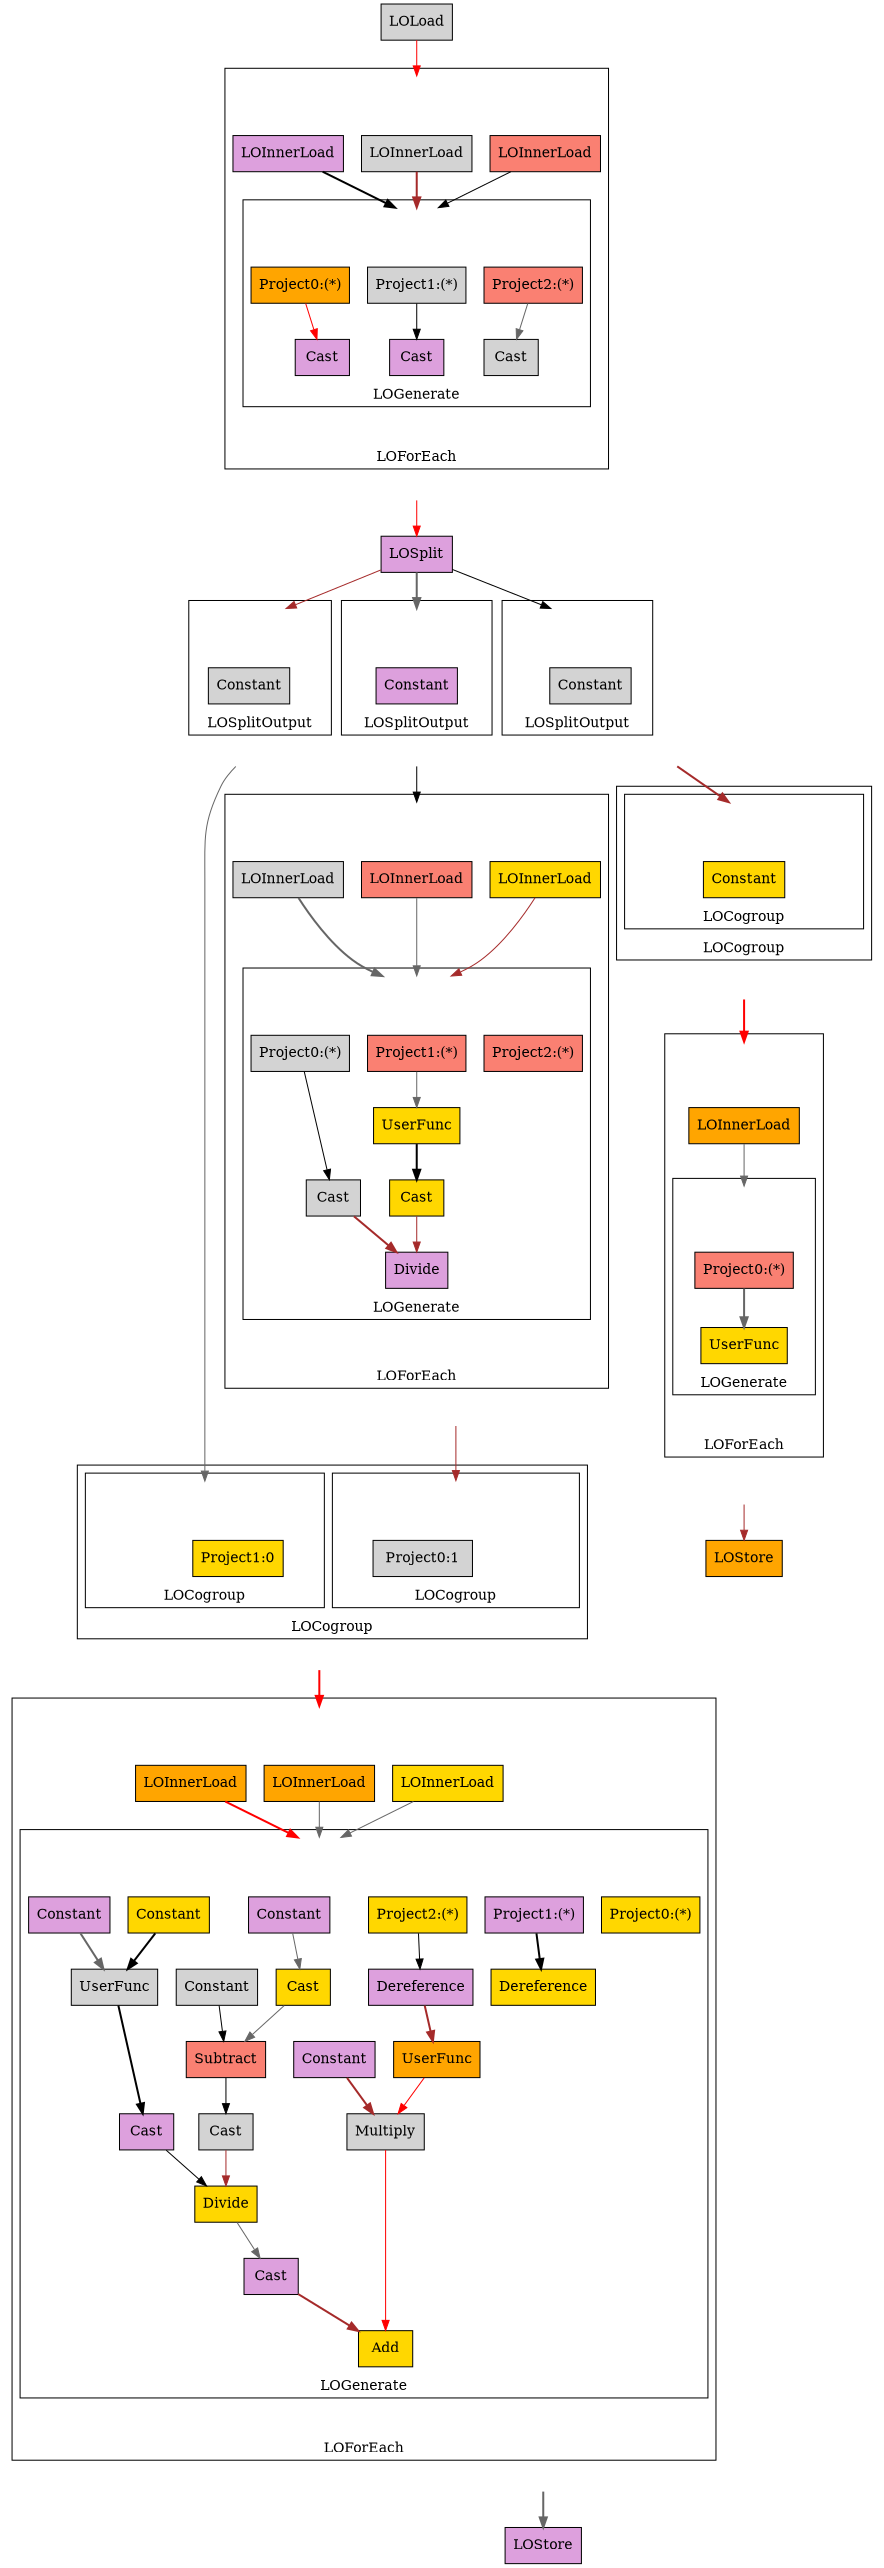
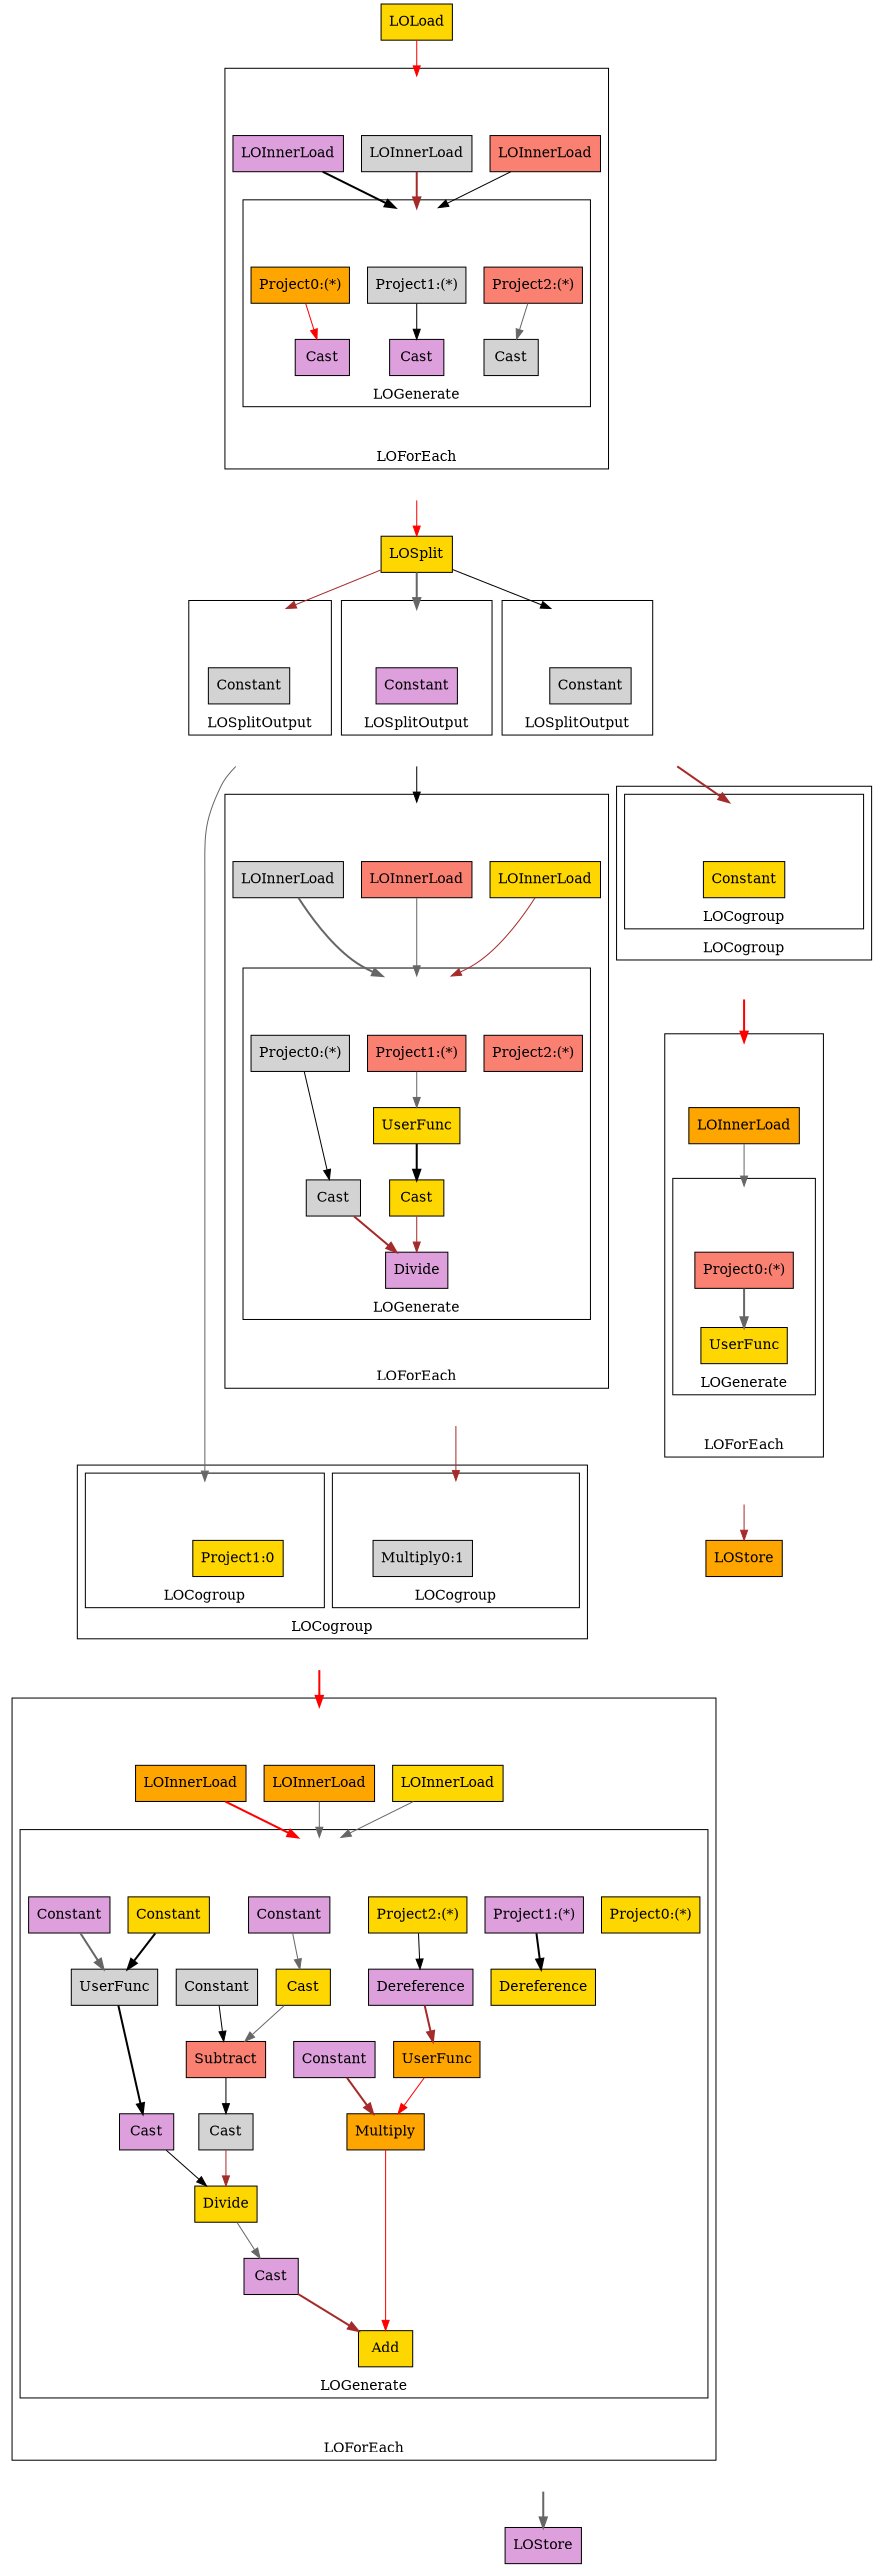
node "LOLoad": fillcolor lightgrey -> gold
node "LOSplit": fillcolor plum -> gold
node "Project0:1": label "Project0:1" -> "Multiply0:1"
node "Multiply": fillcolor lightgrey -> orange
